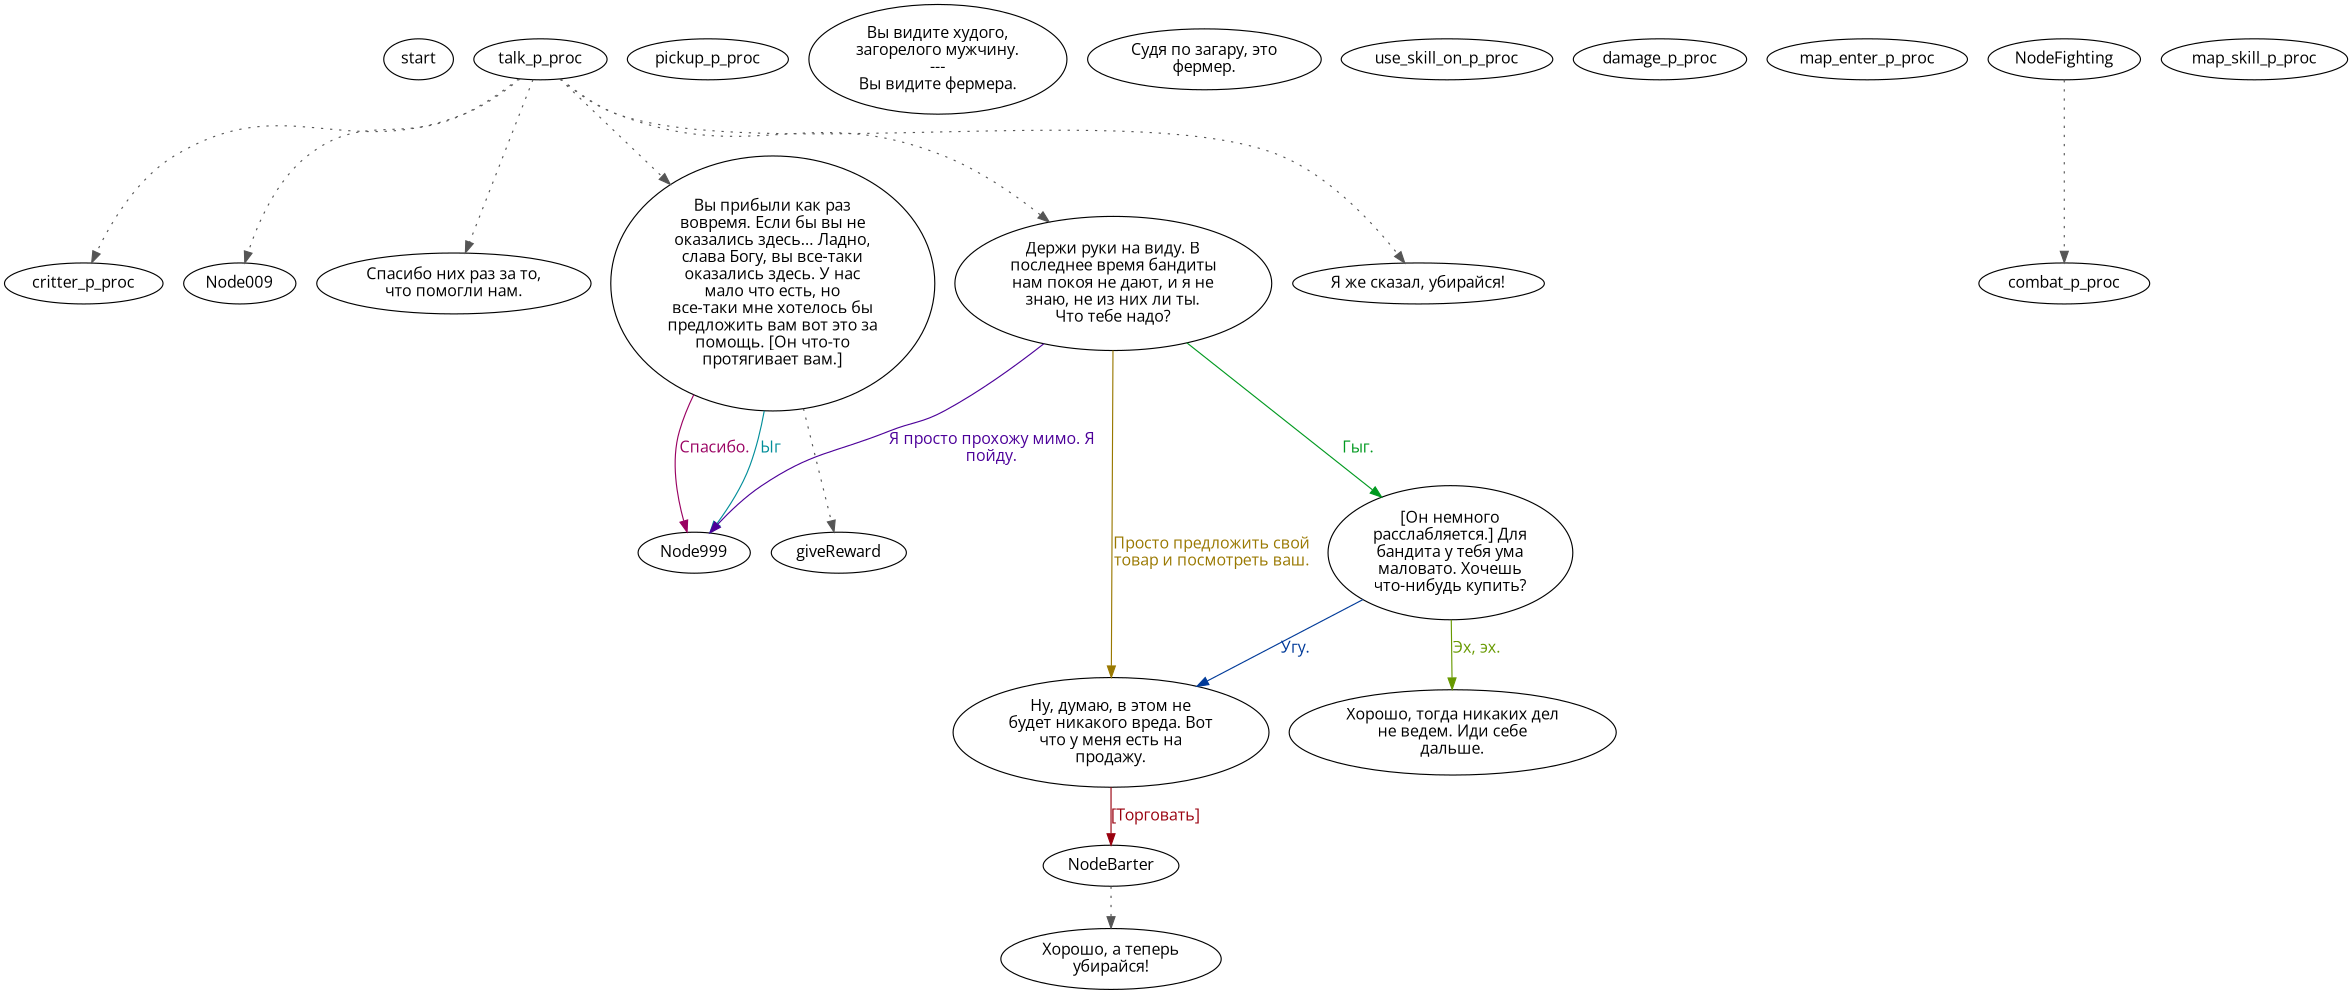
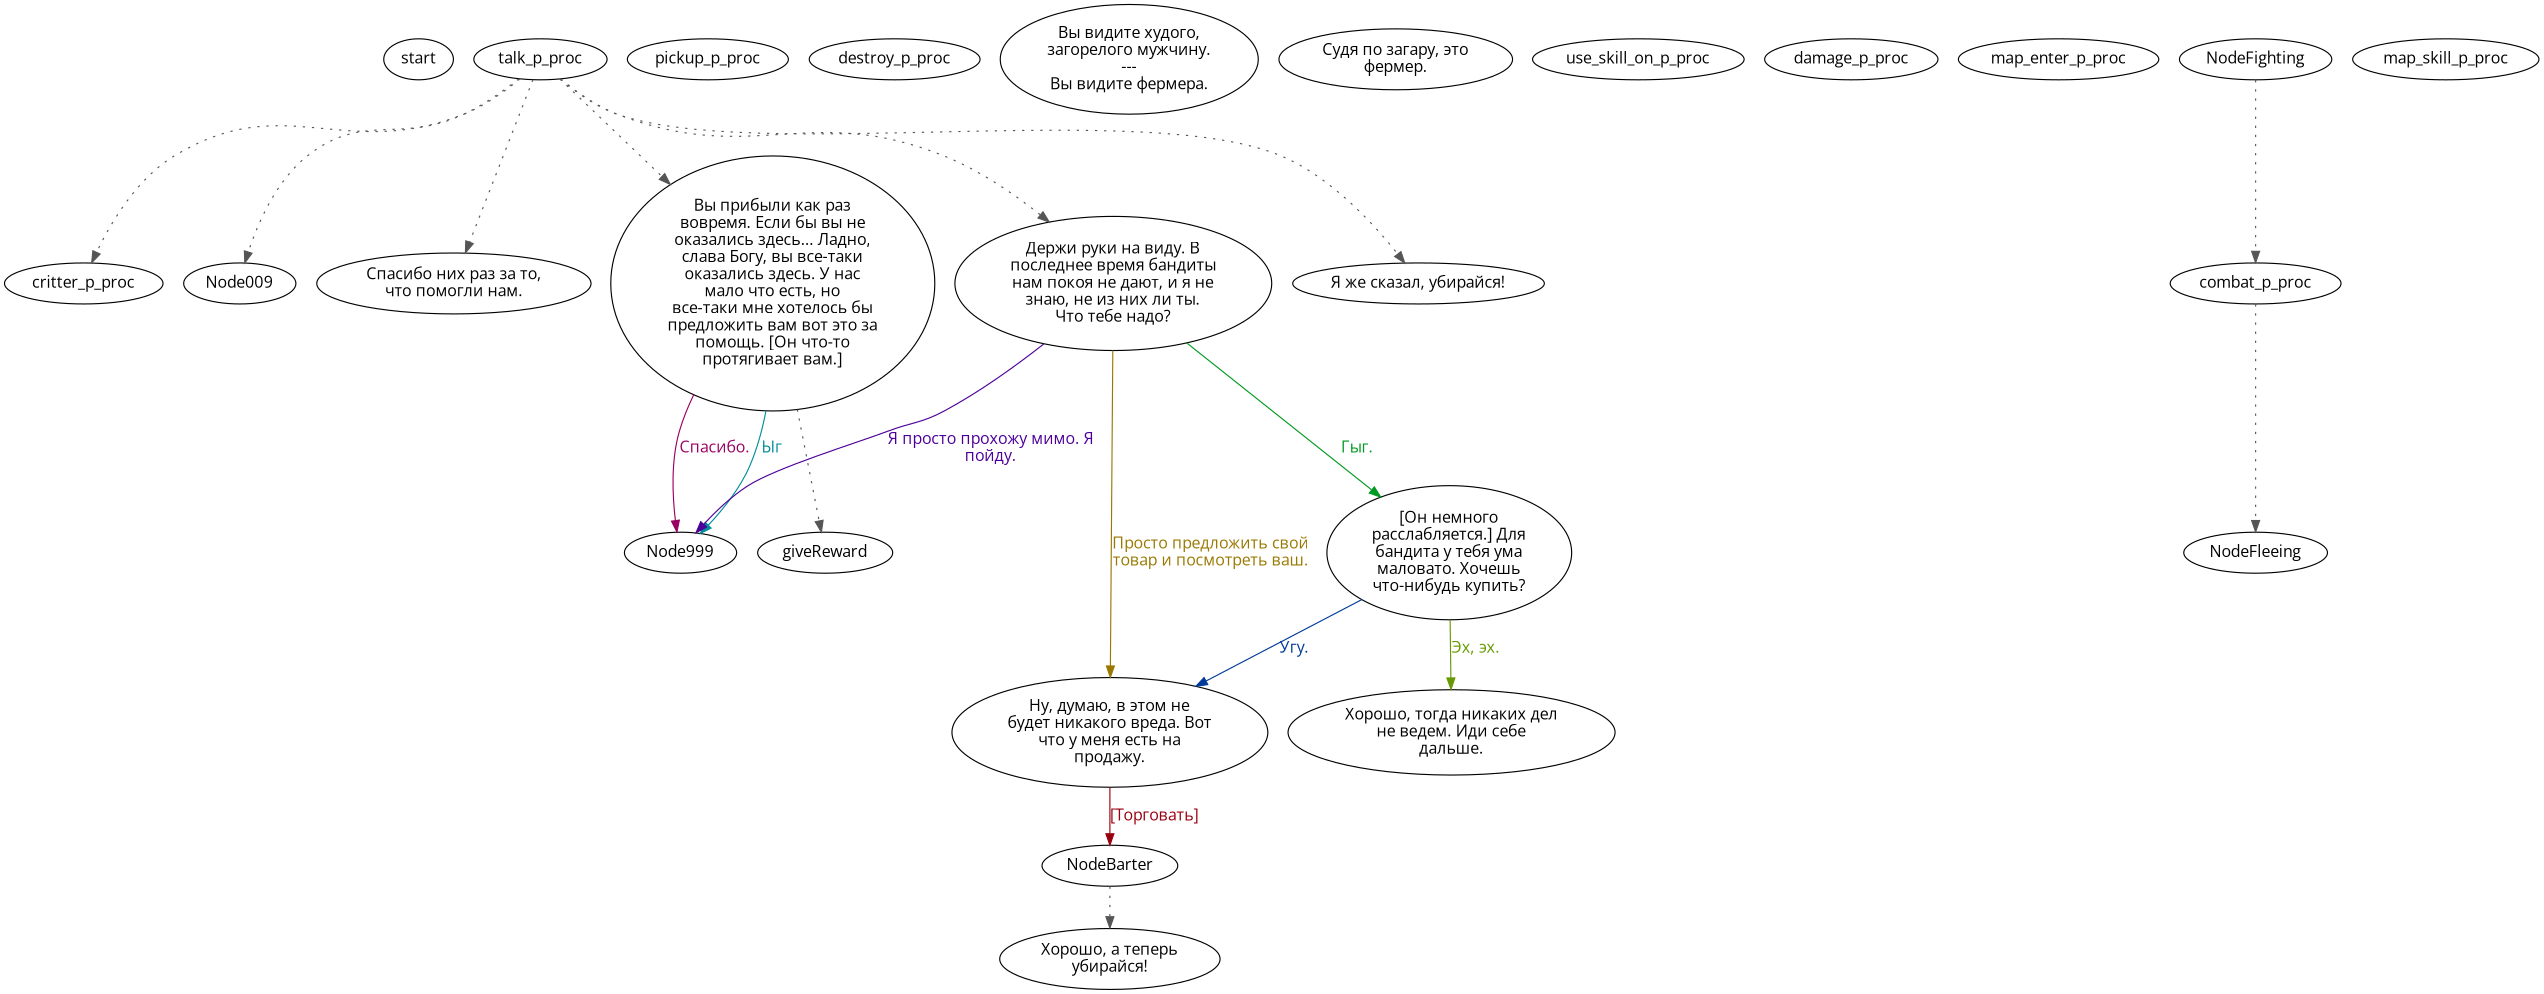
node "destroy_p_proc": added
node "NodeFleeing": added
